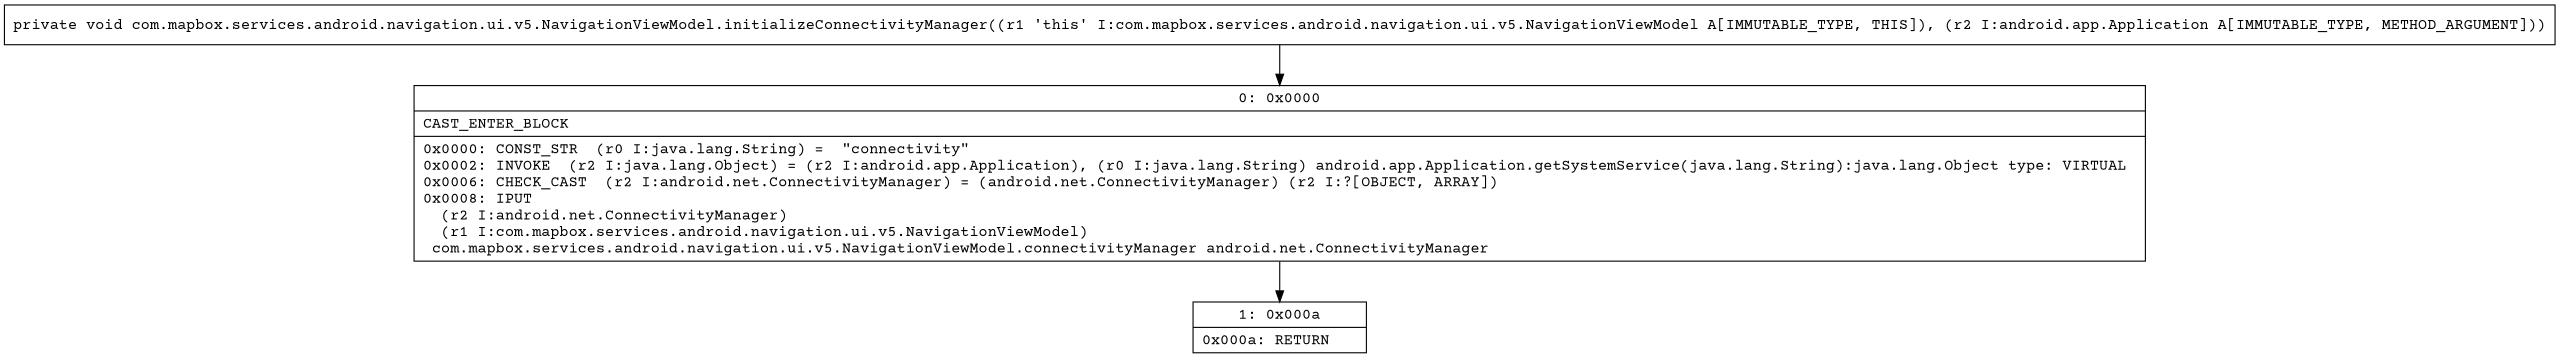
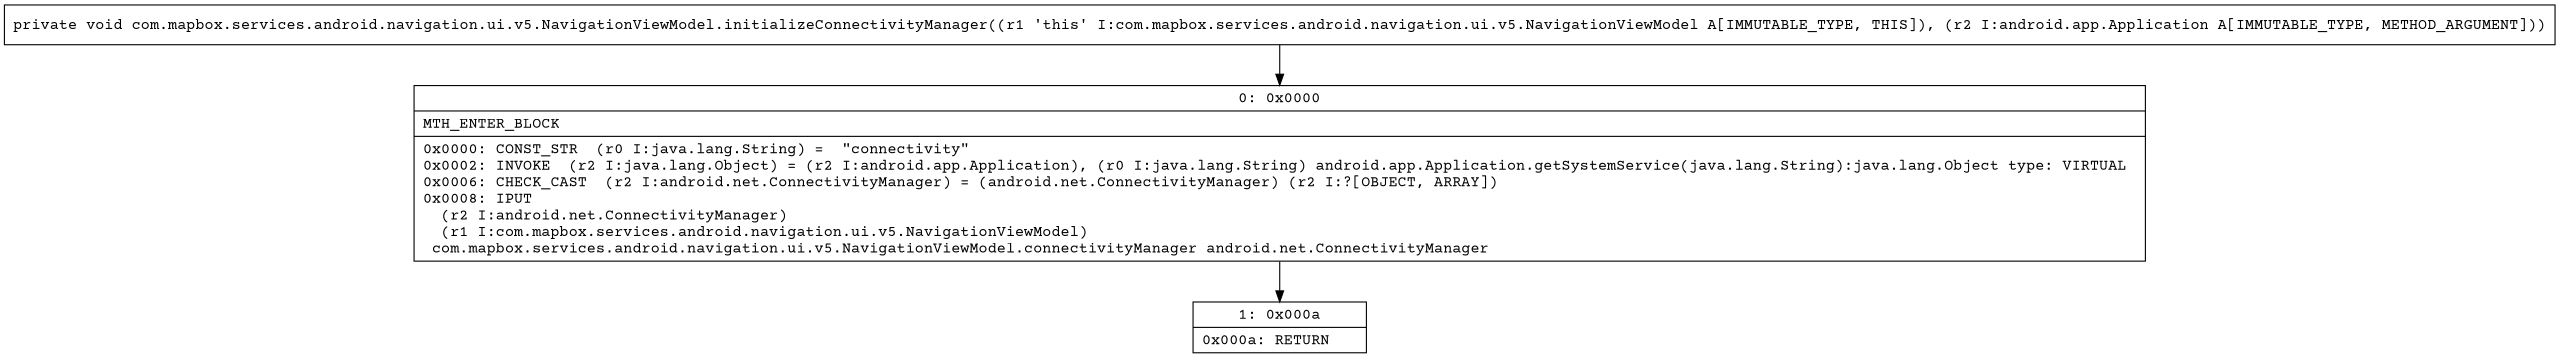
node "0: 0x0000": text "CAST_ENTER_BLOCK" -> "MTH_ENTER_BLOCK"
